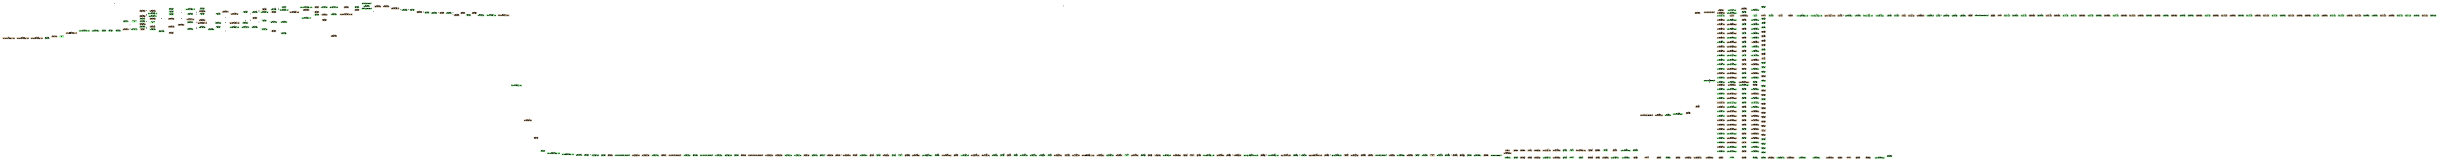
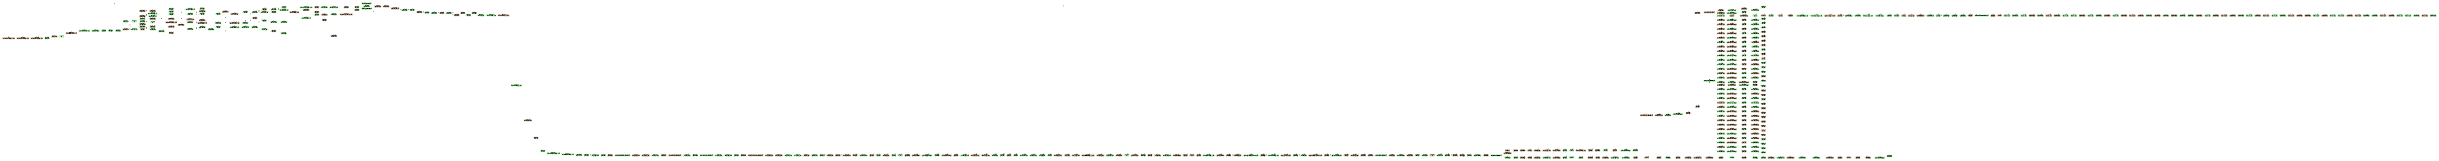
node "0x0044006e cmpl $0x7d00<UINT32>, %eax": added
